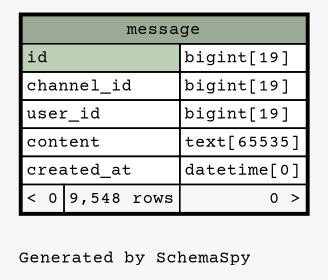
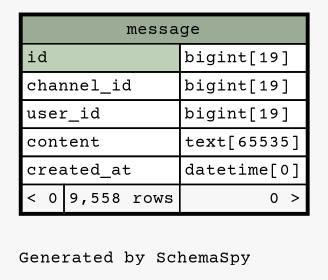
node "message": text "9,548 rows" -> "9,558 rows"
